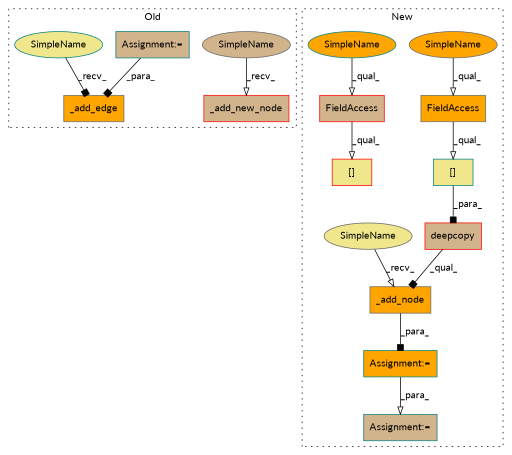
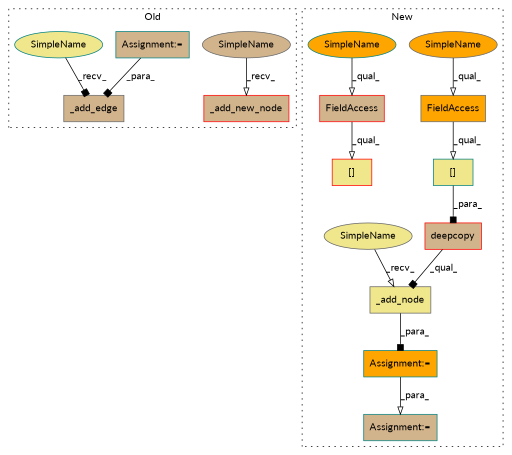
node "_add_edge": fillcolor orange -> tan
node "_add_node": fillcolor orange -> khaki
